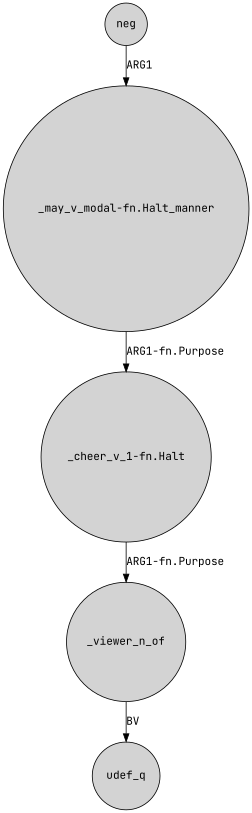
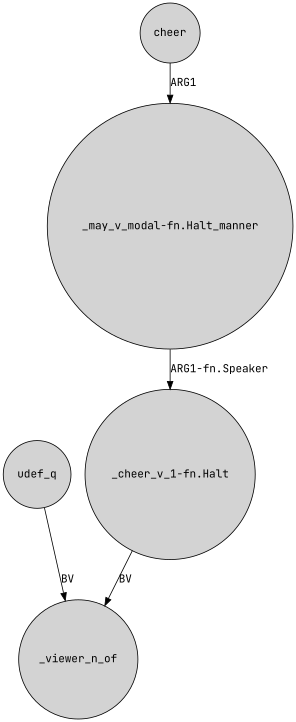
node "neg": label "neg" -> "cheer"
edge "_may_v_modal-fn.Halt_manner" -> "_cheer_v_1-fn.Halt": label "ARG1-fn.Purpose" -> "ARG1-fn.Speaker"
edge "_cheer_v_1-fn.Halt" -> "_viewer_n_of": label "ARG1-fn.Purpose" -> "BV"
edge "_viewer_n_of" -> "udef_q": reversed
